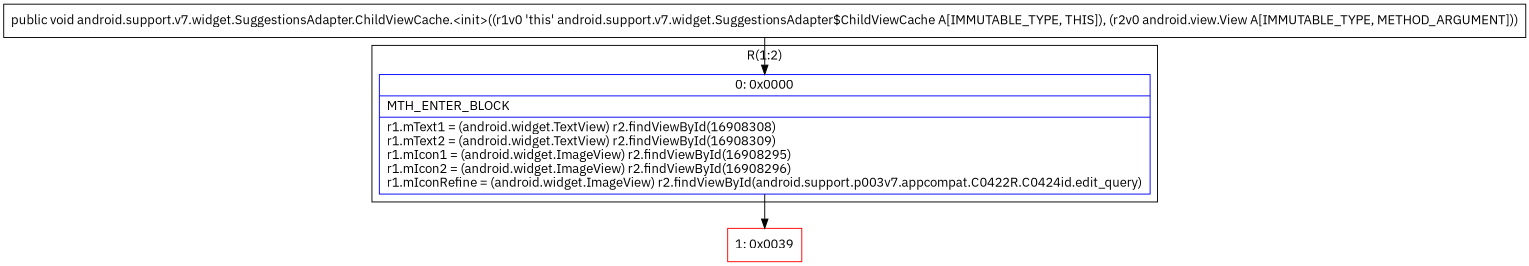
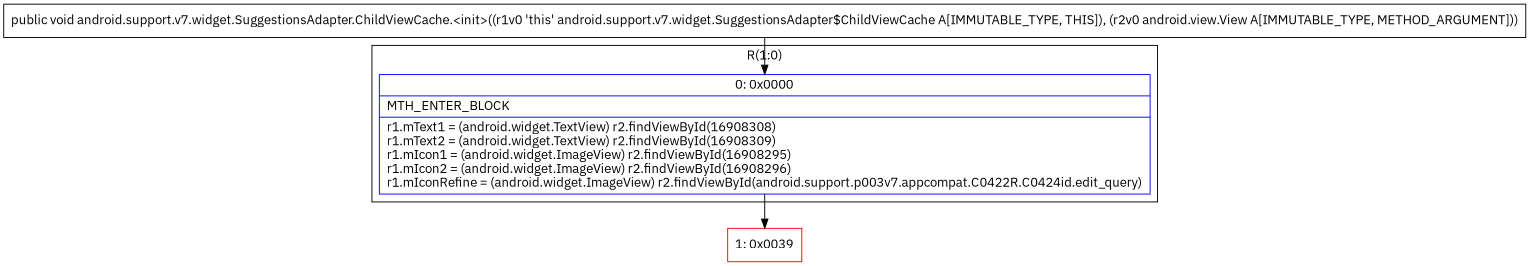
cluster "R(1:2)": label "R(1:2)" -> "R(1:0)"
